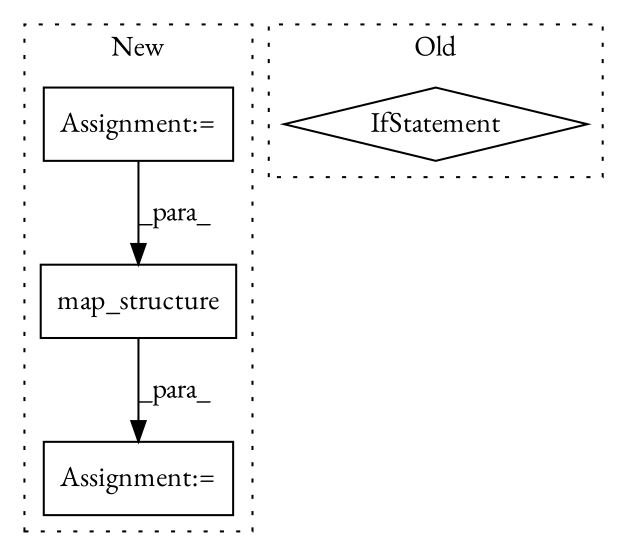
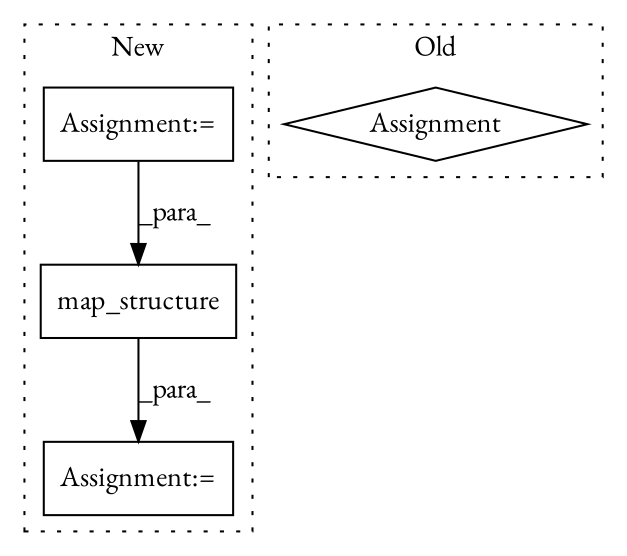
node "IfStatement": label "IfStatement" -> "Assignment"
